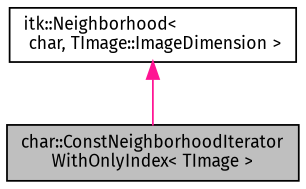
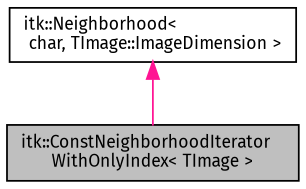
node "char::ConstNeighborhoodIterator WithOnlyIndex< TImage >": label "char::ConstNeighborhoodIterator WithOnlyIndex< TImage >" -> "itk::ConstNeighborhoodIterator WithOnlyIndex< TImage >"
